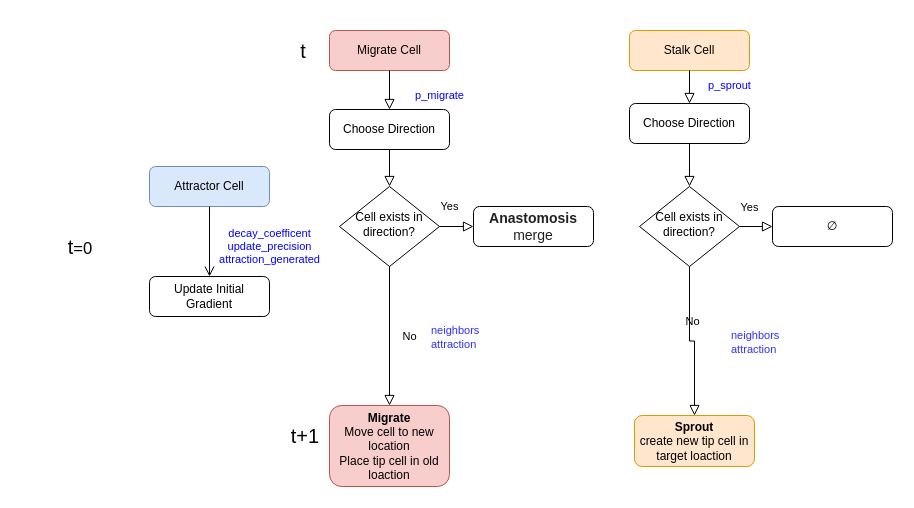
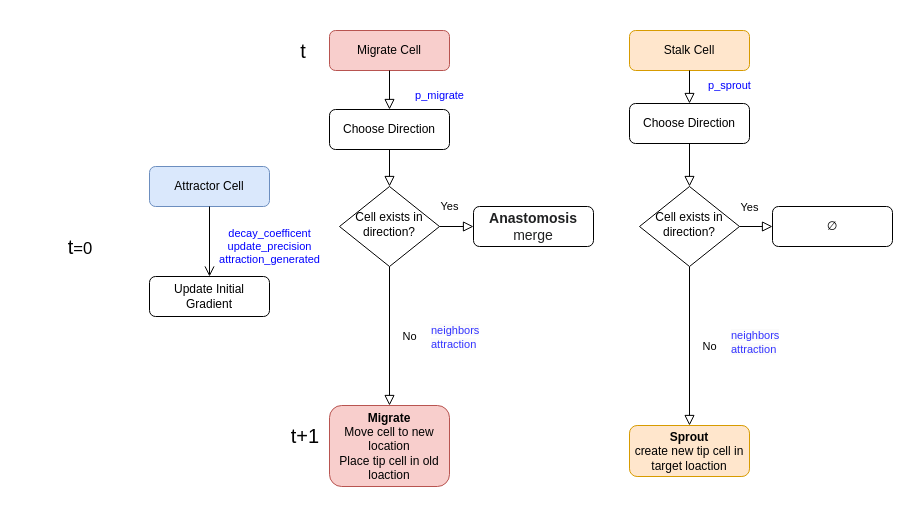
node "Sprout create new tip cell in target loaction": moved (695, 441) -> (690, 451)
